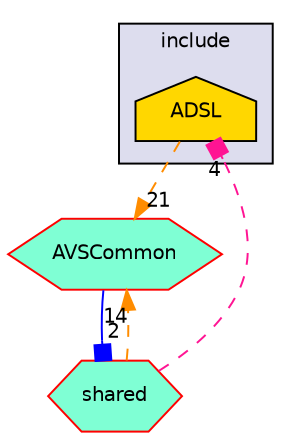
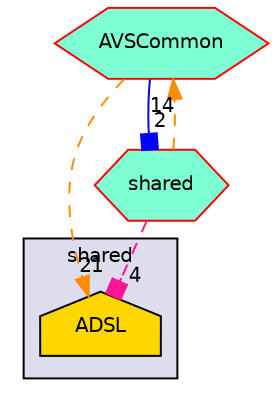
cluster "include": label "include" -> "shared"
edge "ADSL" -> "AVSCommon": reversed
